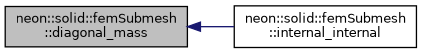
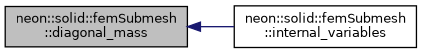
node "neon::solid::femSubmesh ::internal_internal": label "neon::solid::femSubmesh ::internal_internal" -> "neon::solid::femSubmesh ::internal_variables"
